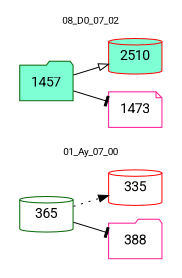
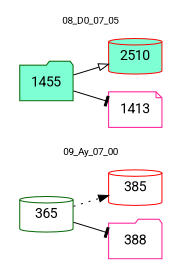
cluster "08_D0_07_02": label "08_D0_07_02" -> "08_D0_07_05"
node "1457": label "1457" -> "1455"
node "1473": label "1473" -> "1413"
cluster "01_Ay_07_00": label "01_Ay_07_00" -> "09_Ay_07_00"
node "335": label "335" -> "385"
